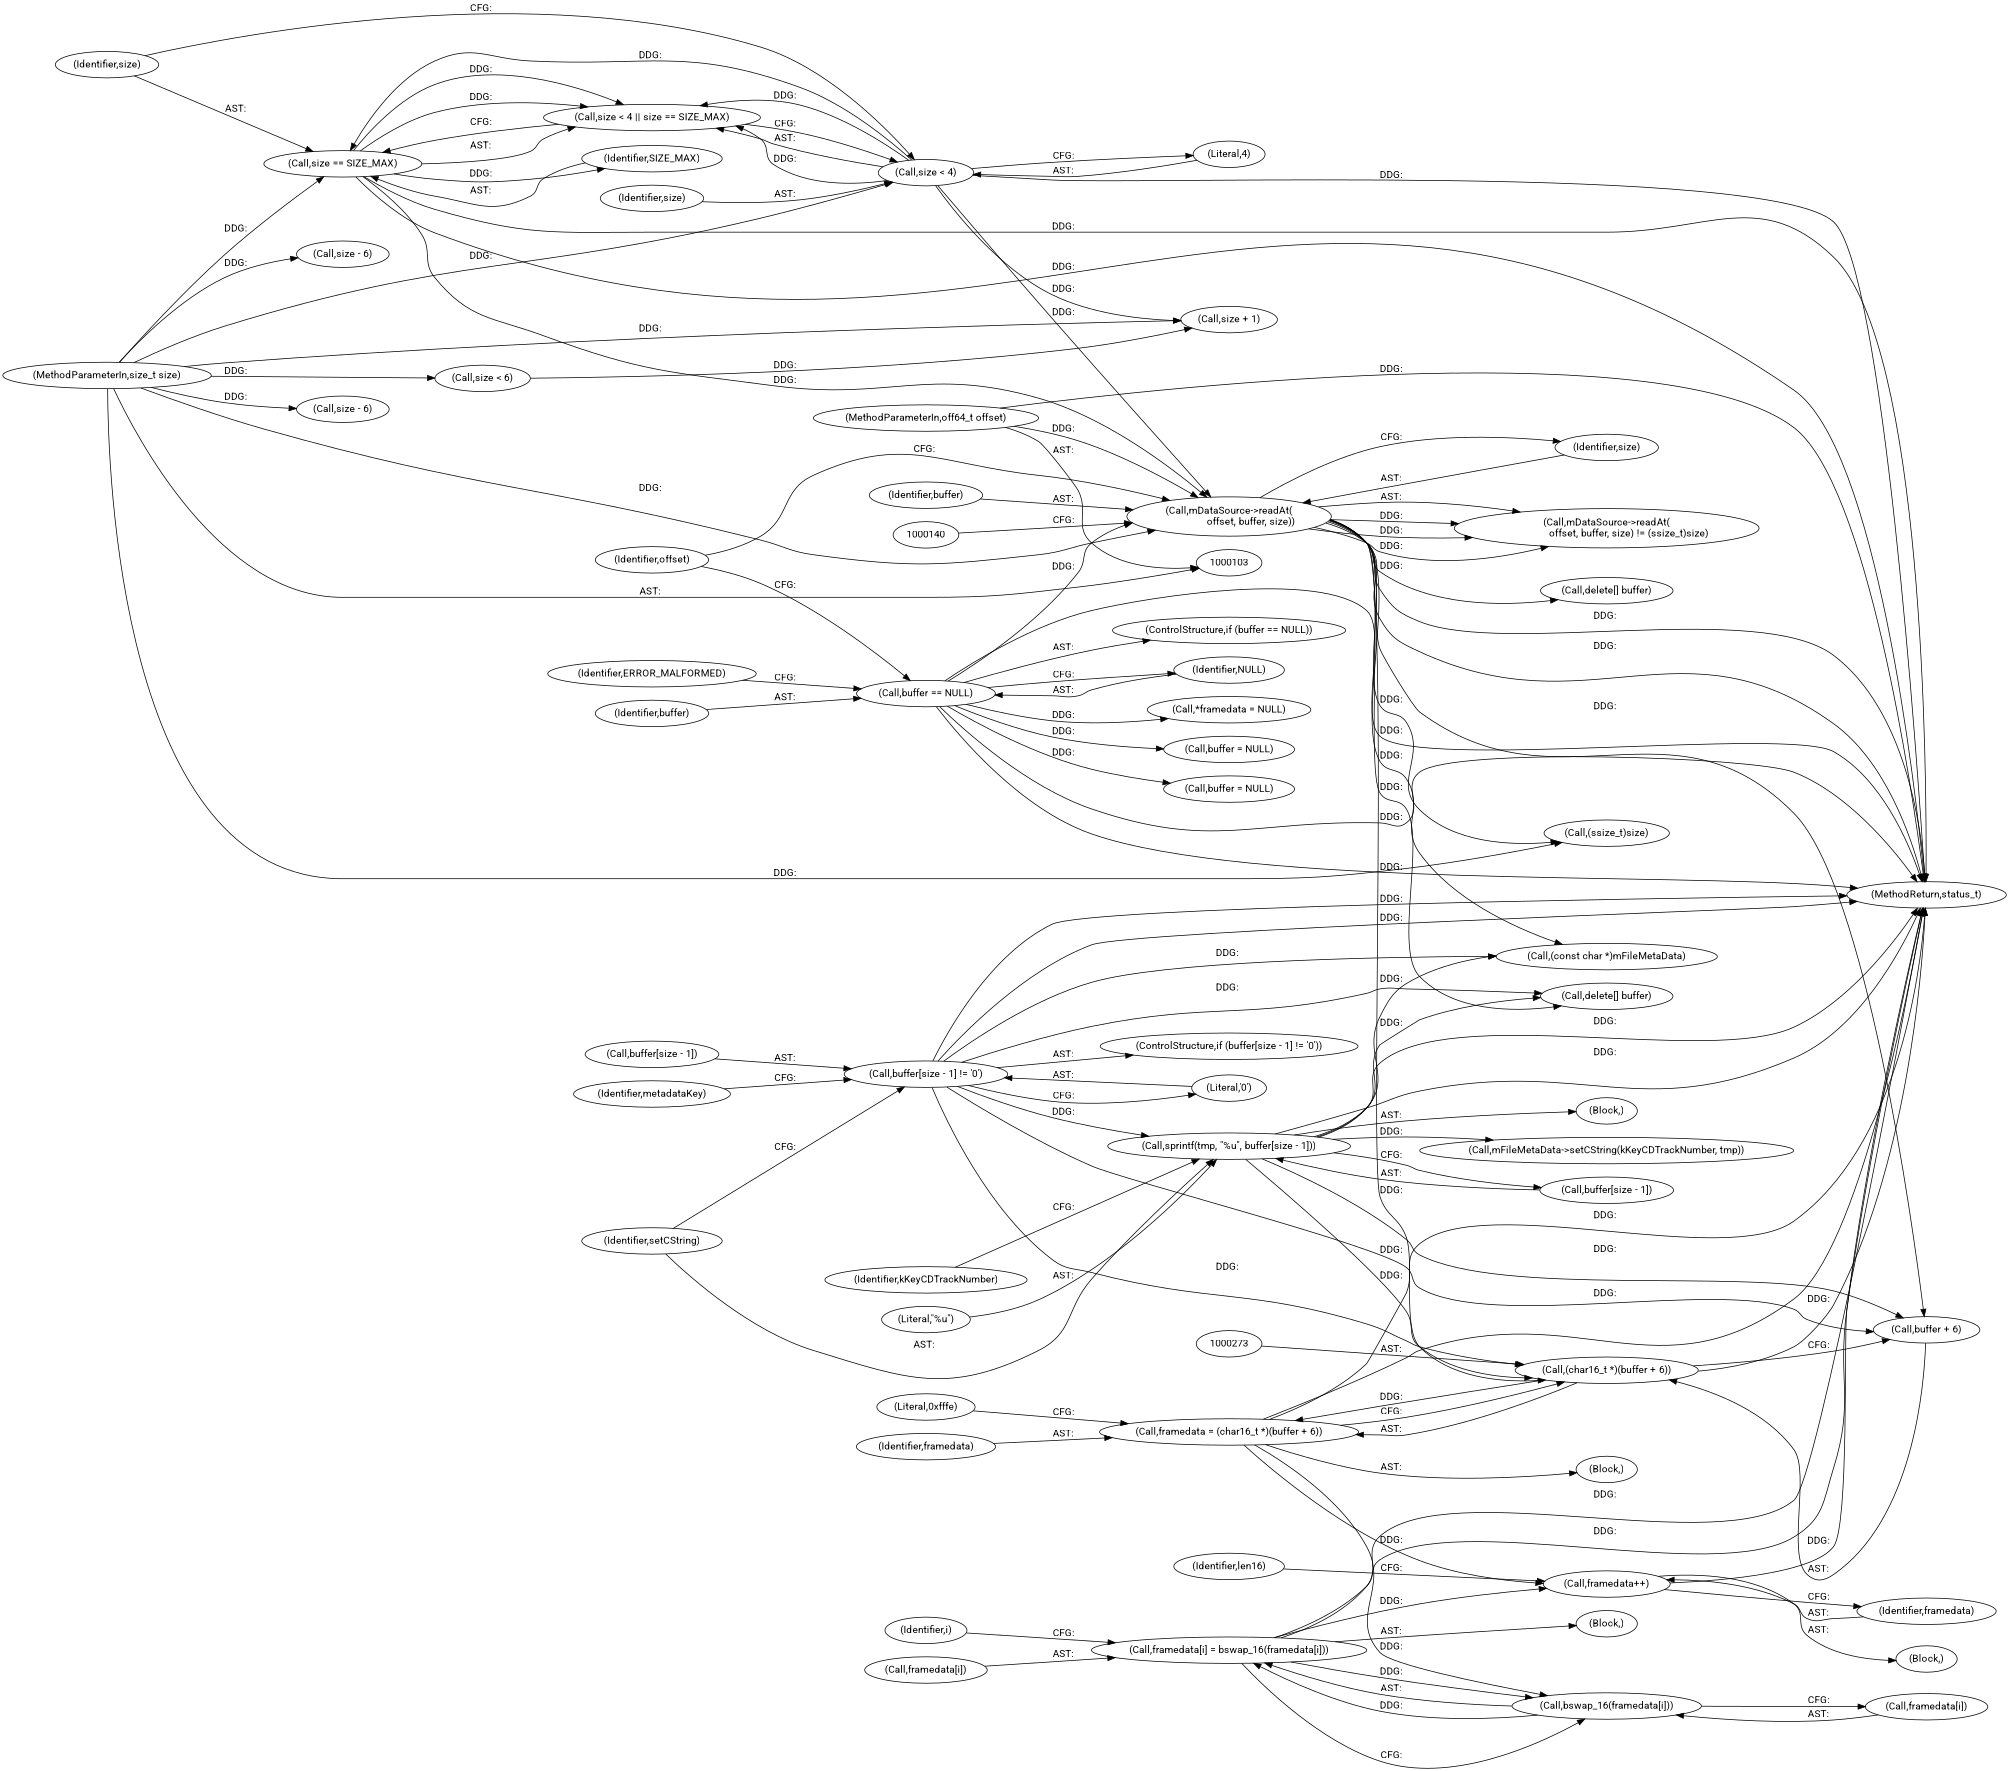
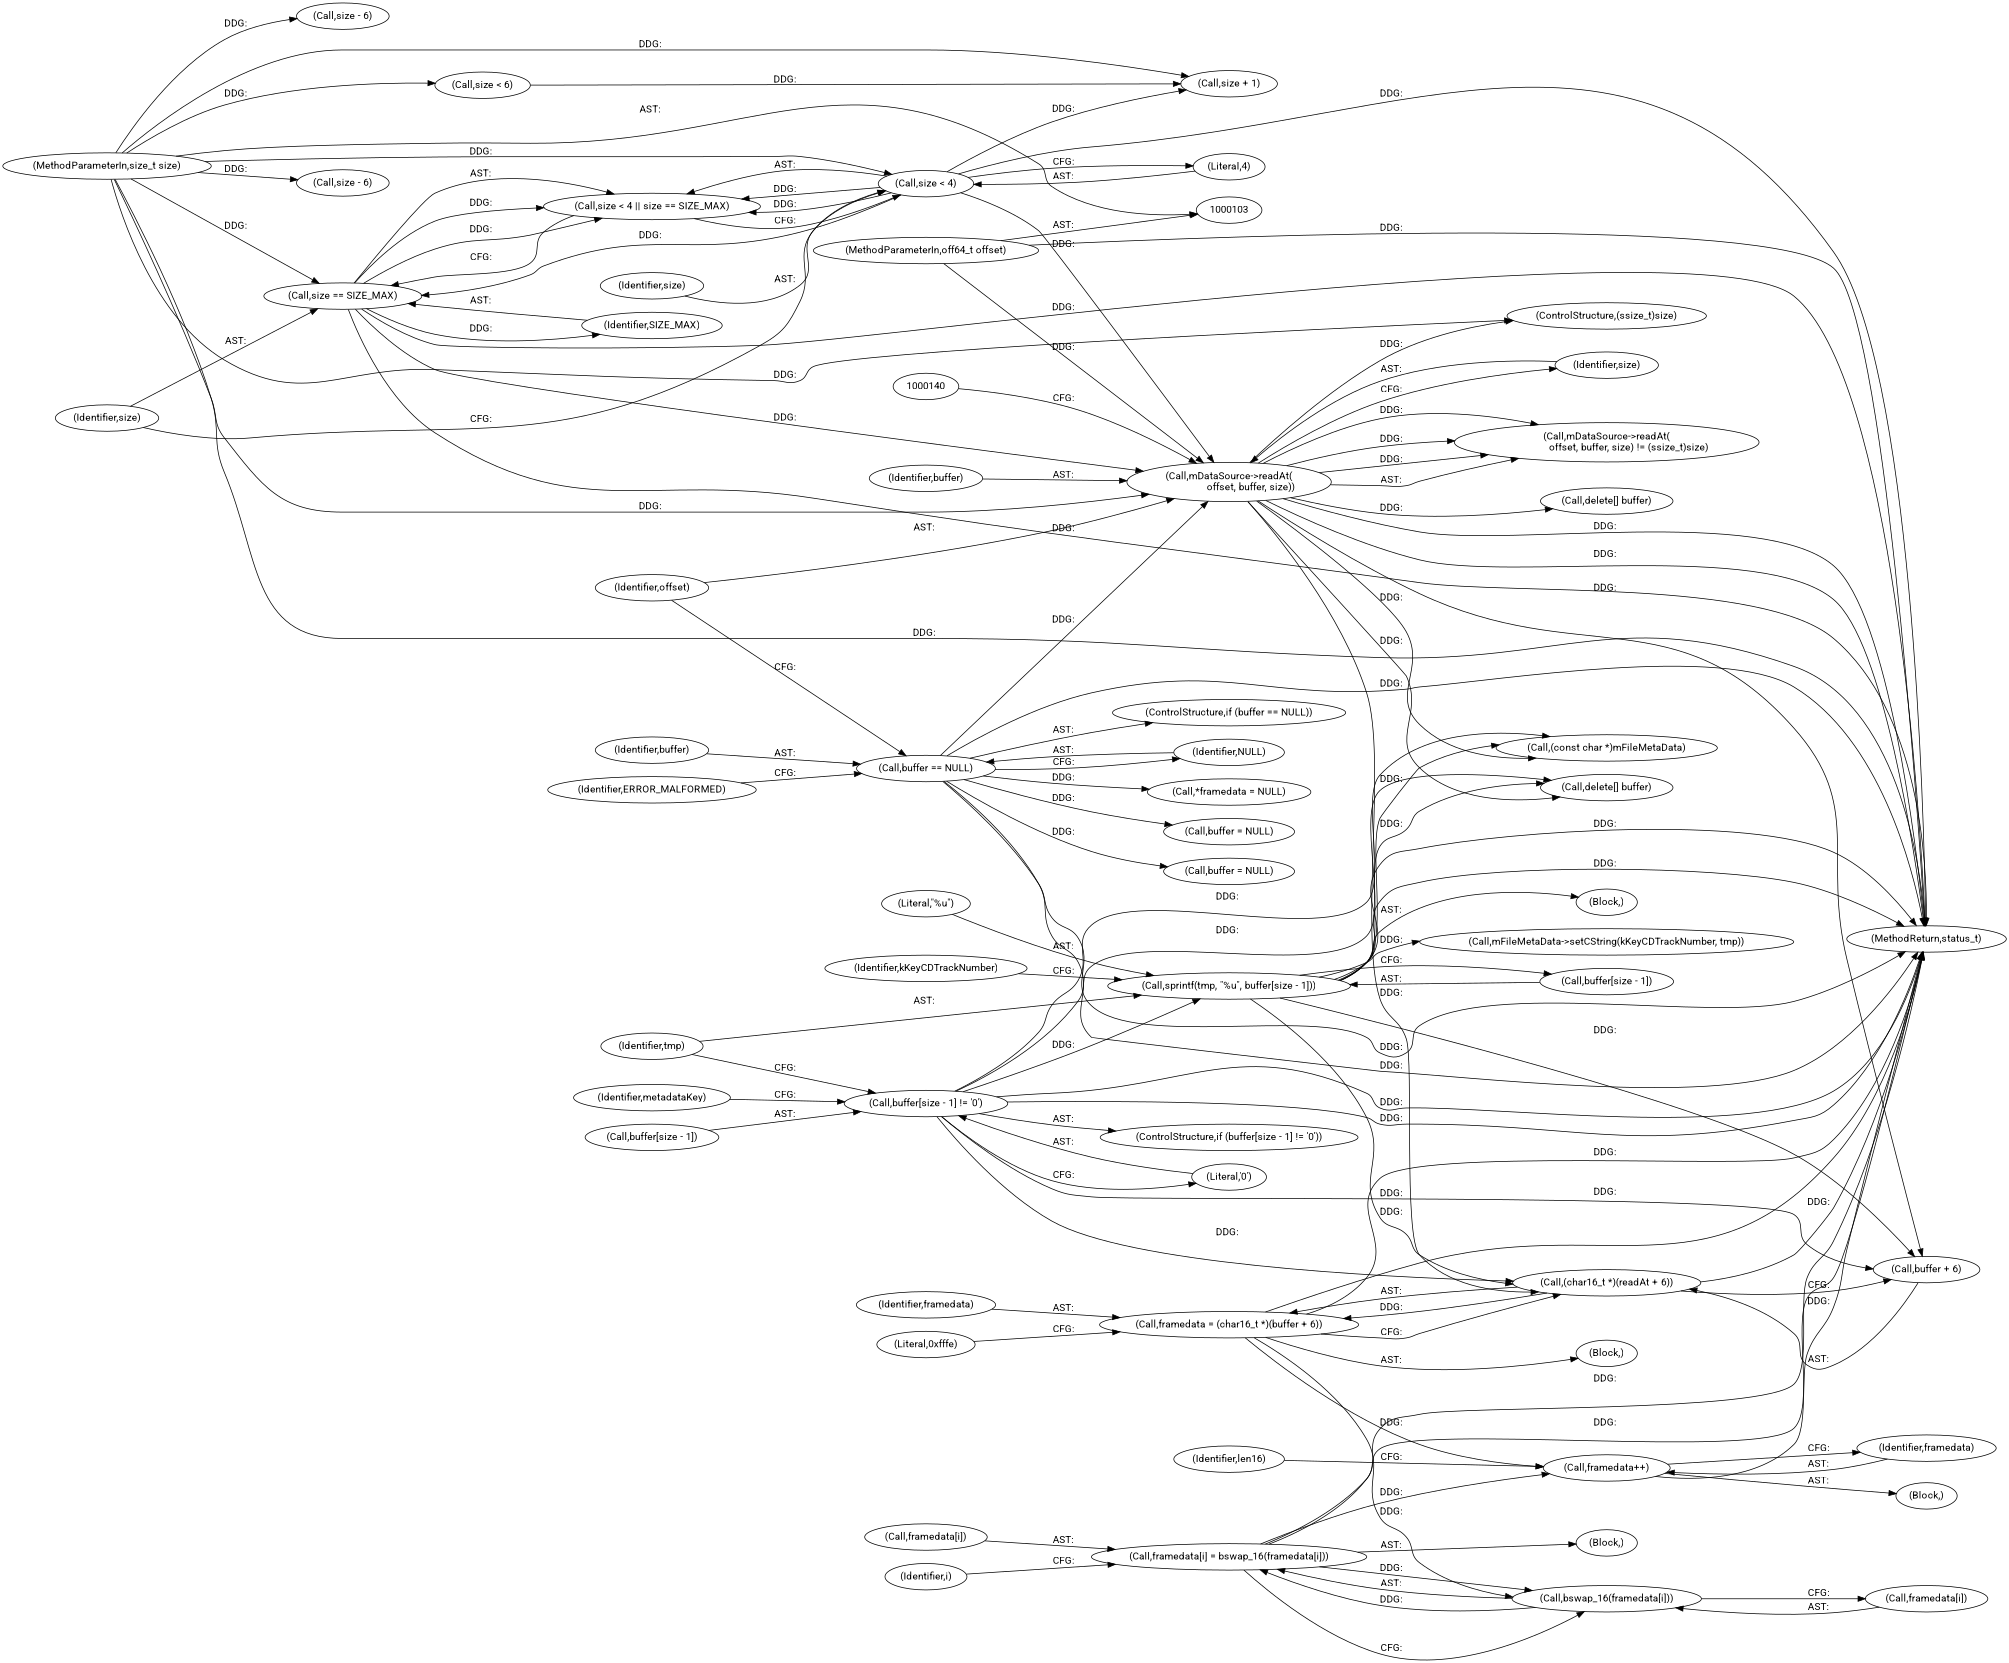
edge "(Identifier,offset)" -> "(Call,mDataSource->readAt( offset, buffer, size))": label "CFG: " -> "AST: "
edge "(MethodParameterIn,size_t size)" -> "(MethodReturn,status_t)": added, label "DDG:"
node "(Call,(ssize_t)size)": label "(Call,(ssize_t)size)" -> "(ControlStructure,(ssize_t)size)"
node "(Identifier,setCString)": label "(Identifier,setCString)" -> "(Identifier,tmp)"
node "1000273": removed
node "(Call,(char16_t *)(buffer + 6))": label "(Call,(char16_t *)(buffer + 6))" -> "(Call,(char16_t *)(readAt + 6))"
